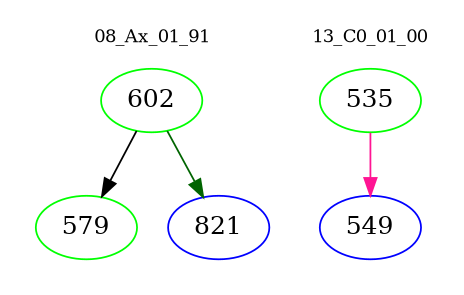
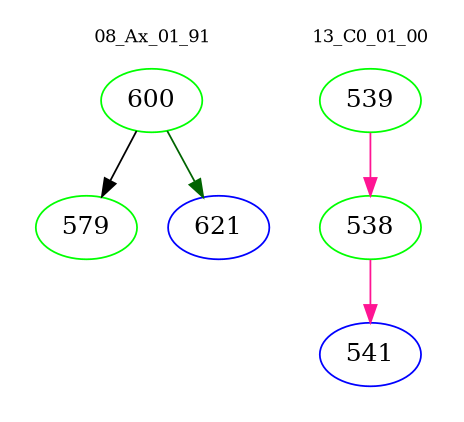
node "602": label "602" -> "600"
node "535": label "535" -> "538"
node "539": added
node "821": label "821" -> "621"
node "549": label "549" -> "541"
